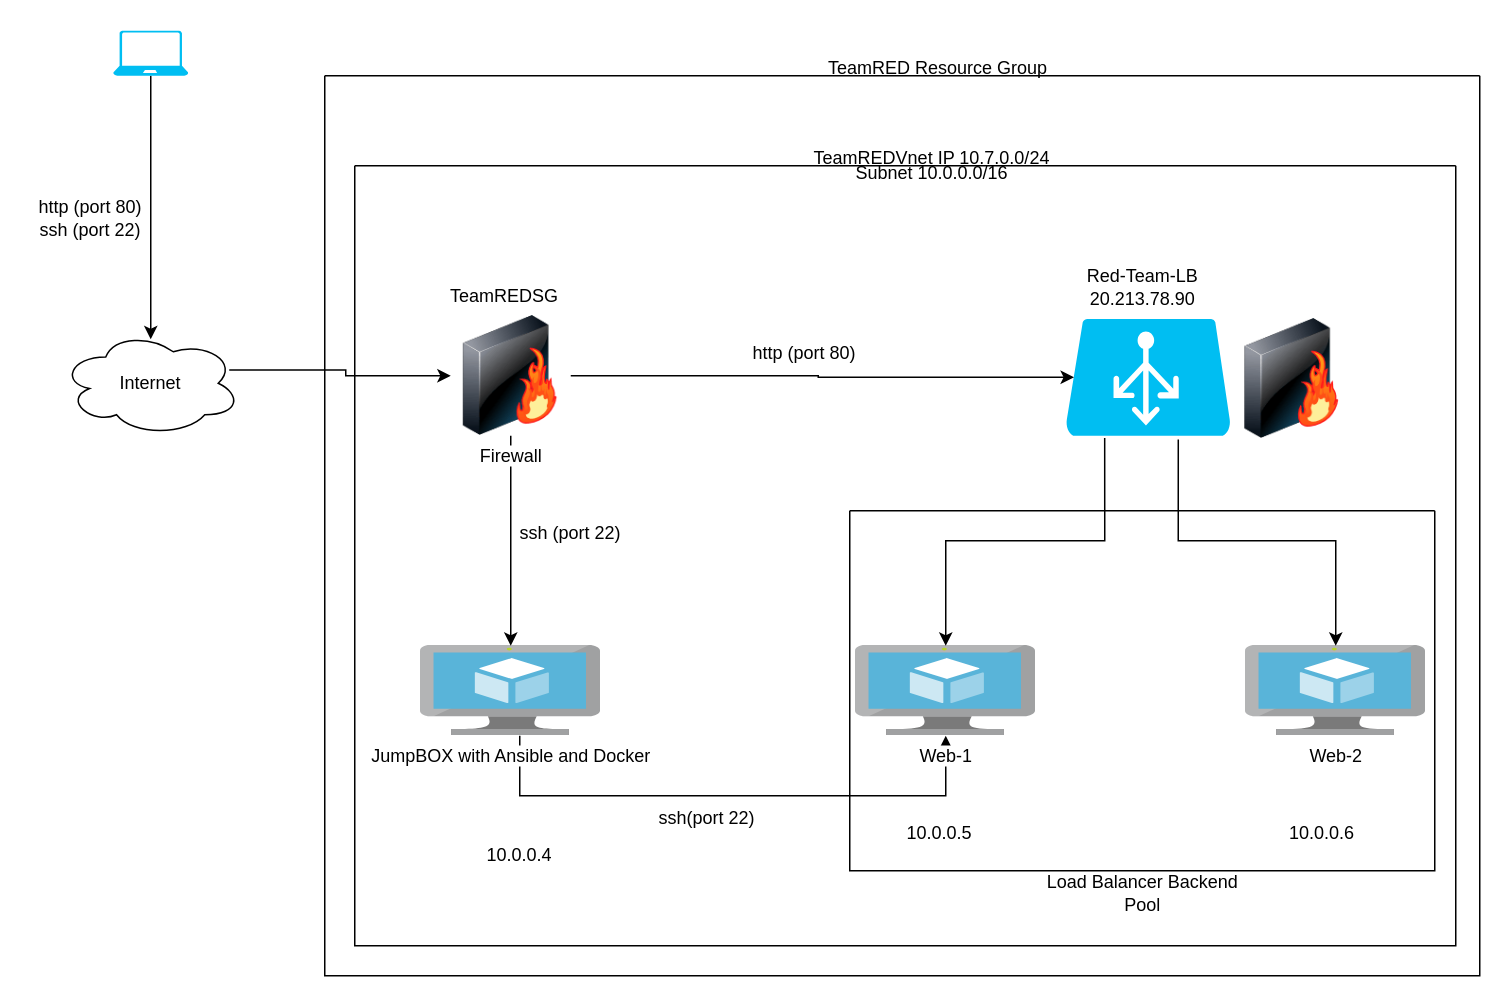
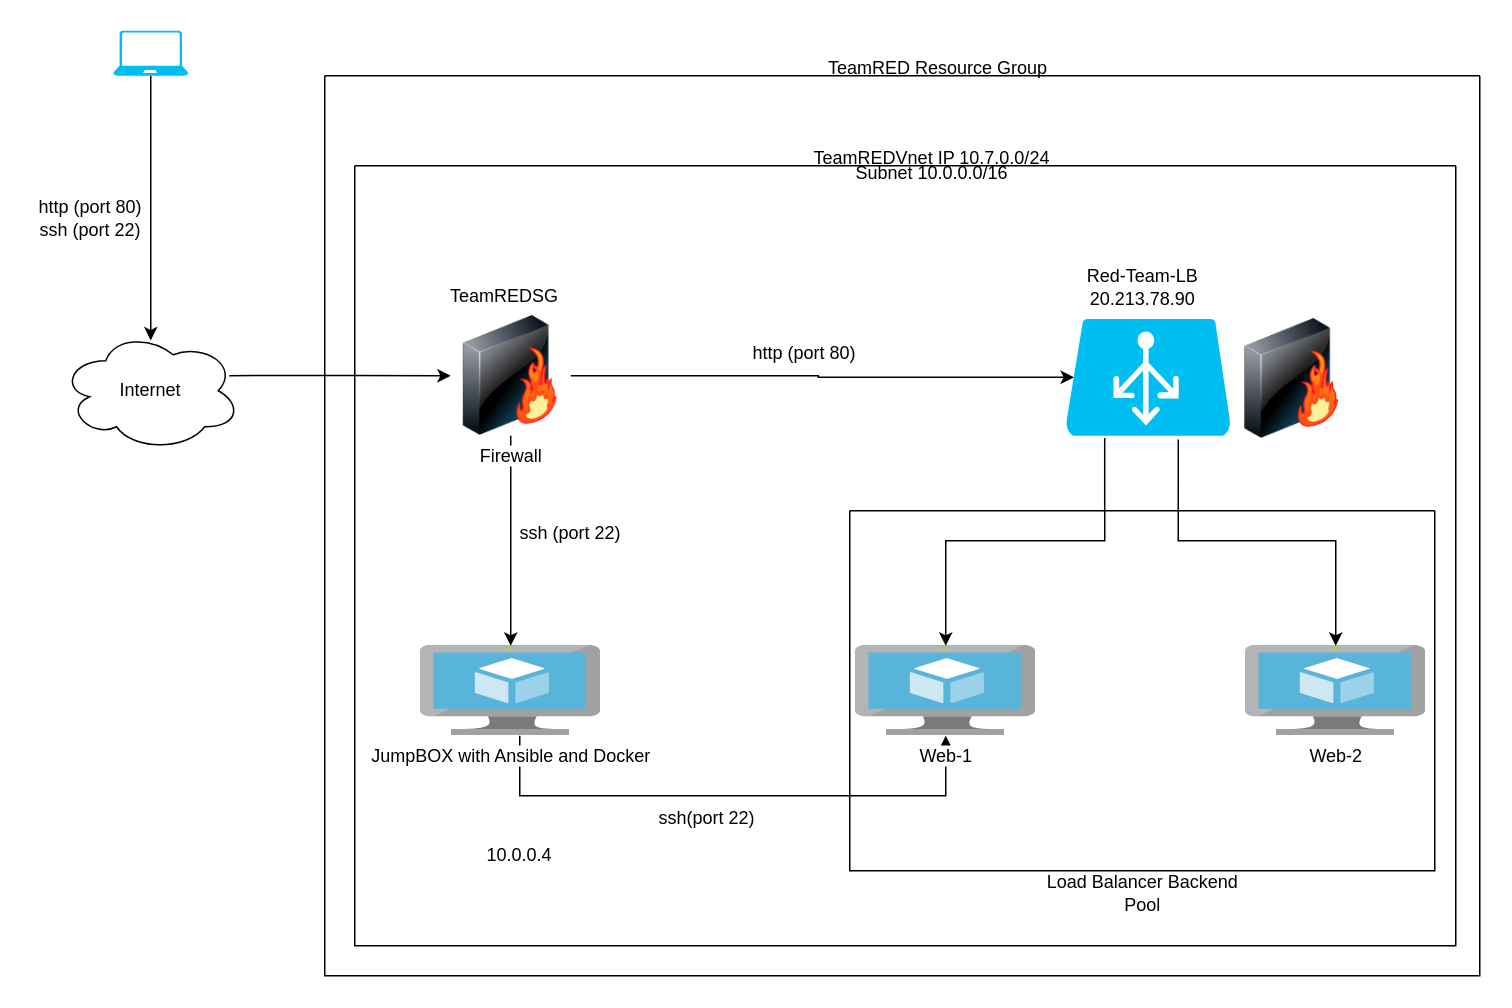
node "Internet": size 180x105 -> 180x120
node "10.0.0.5": removed
node "10.0.0.6": removed
